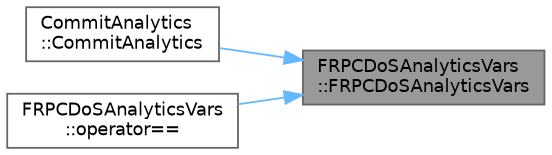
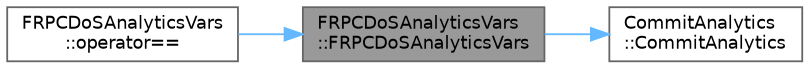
edge "CommitAnalytics ::CommitAnalytics" -> "FRPCDoSAnalyticsVars ::FRPCDoSAnalyticsVars": reversed
